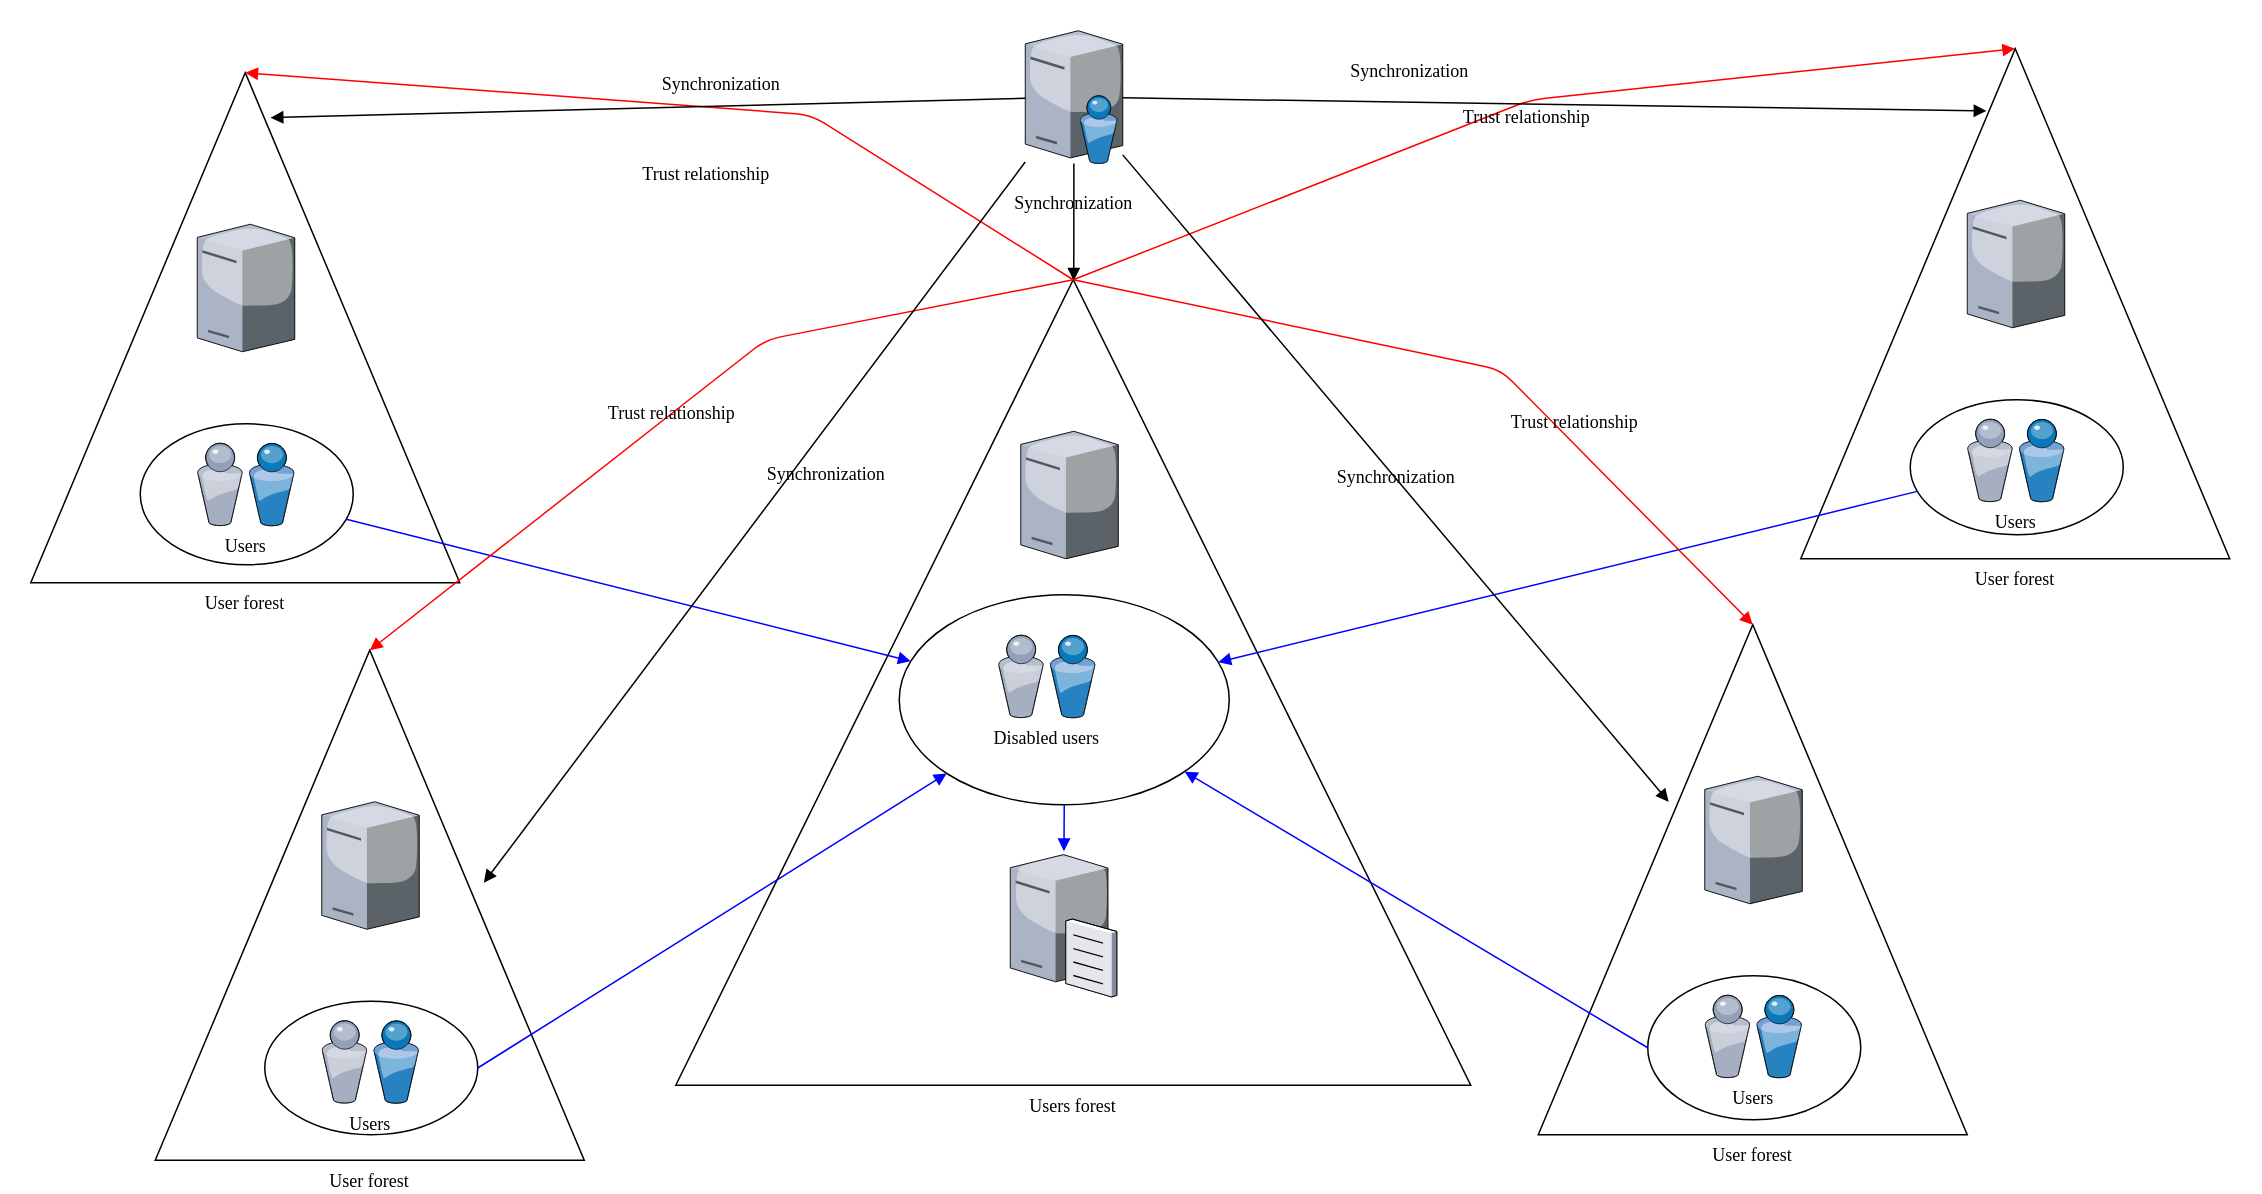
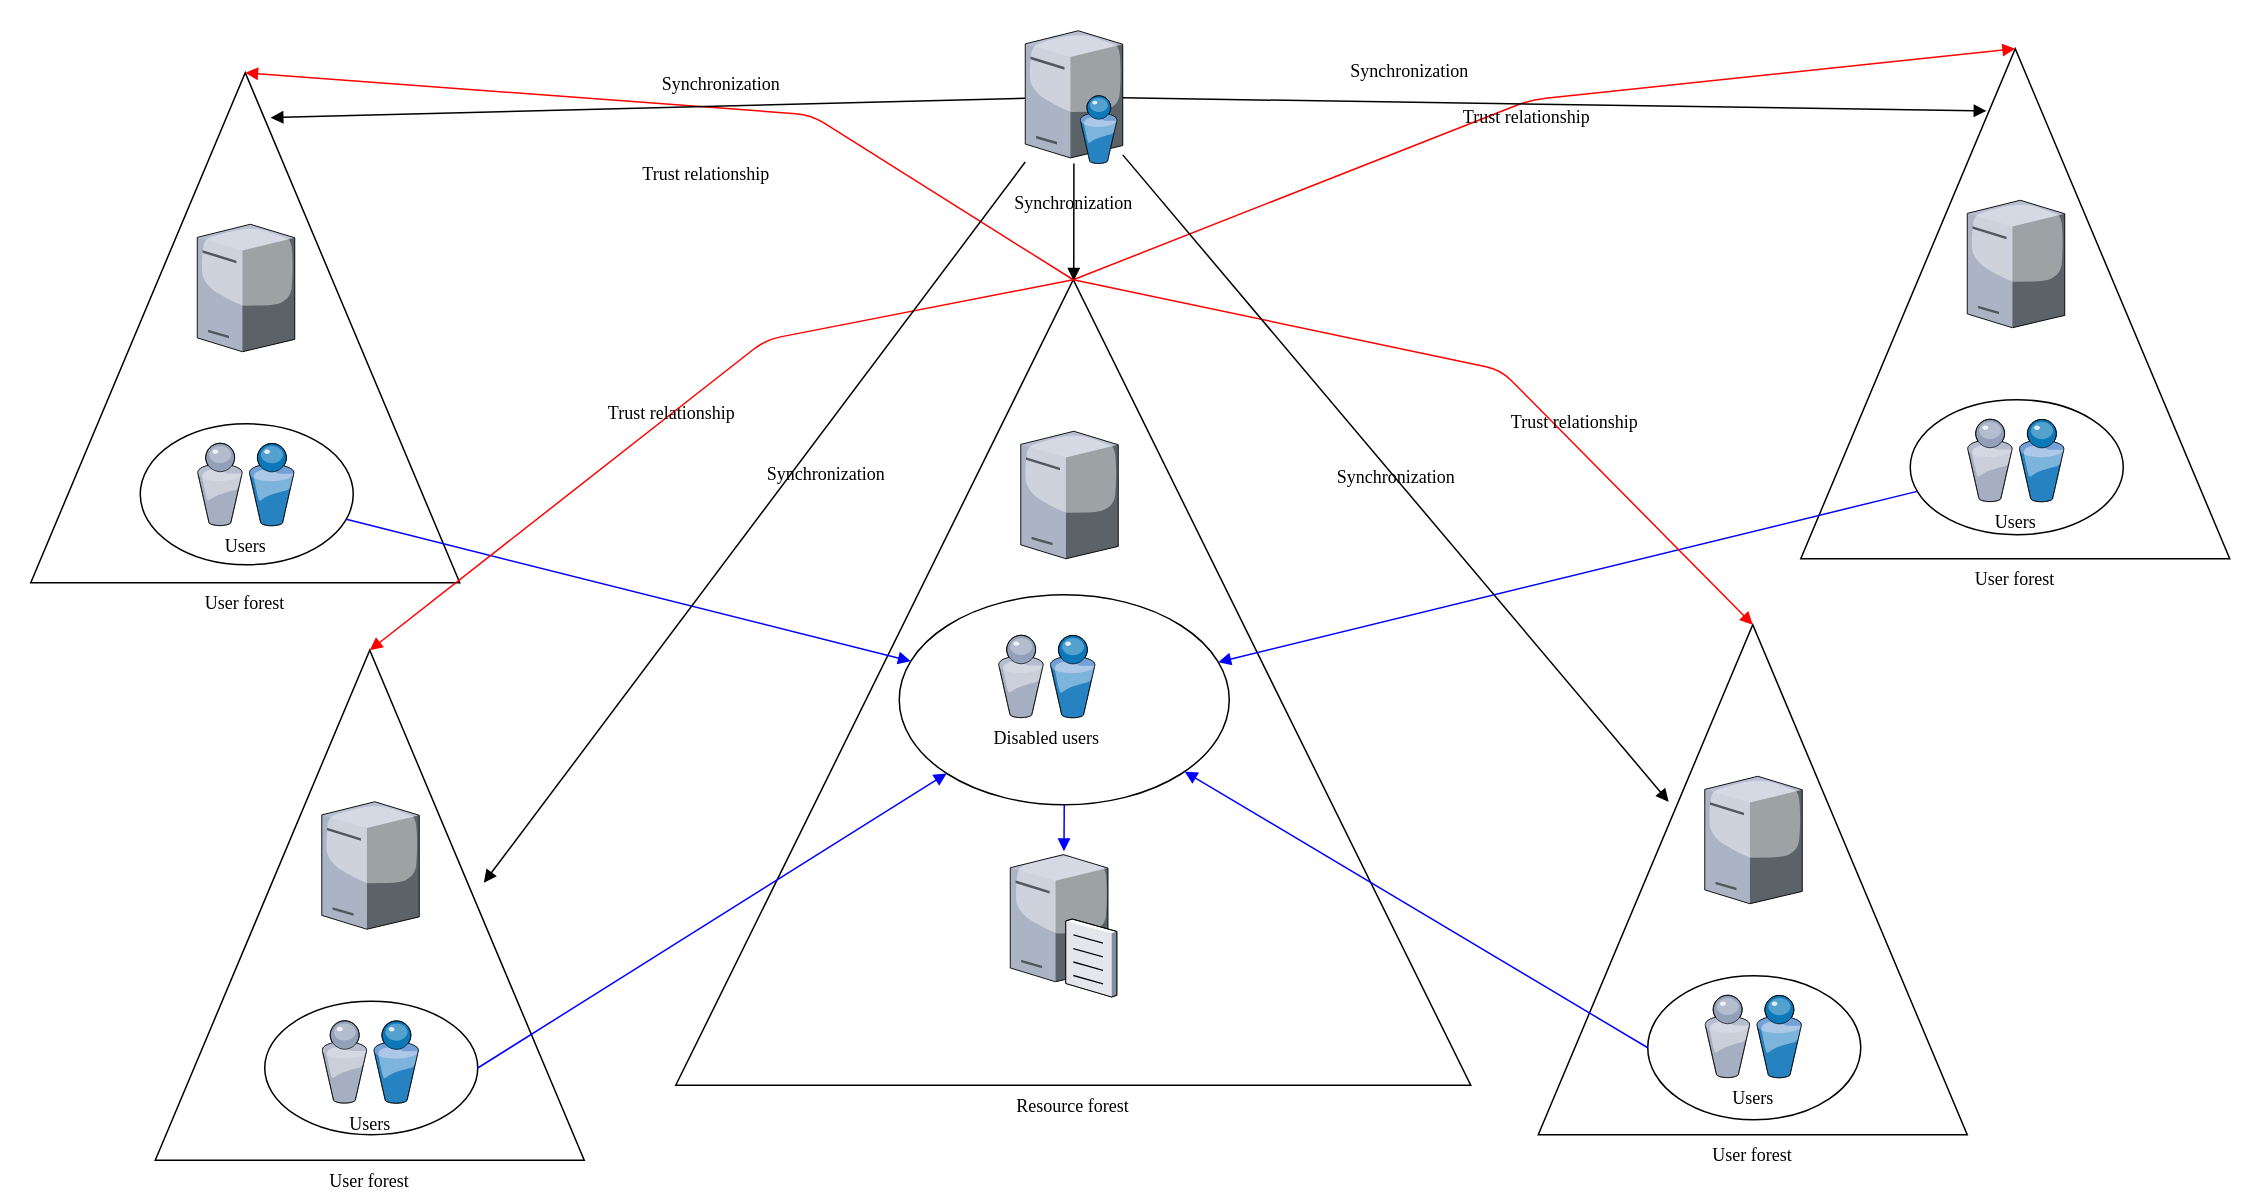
node "Users forest": label "Users forest" -> "Resource forest"
